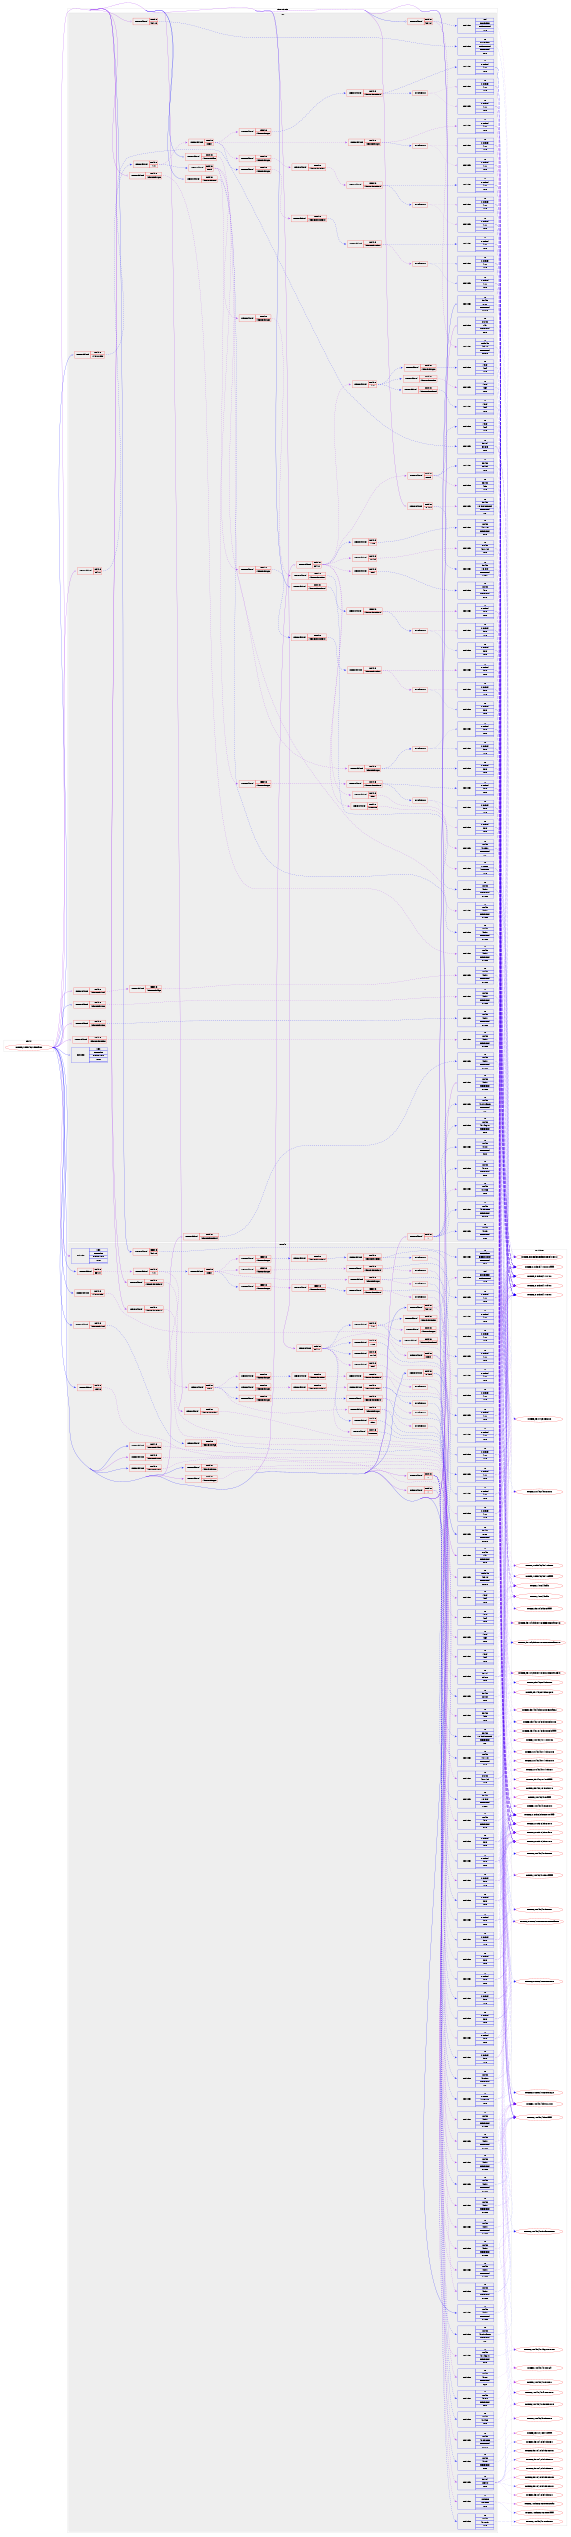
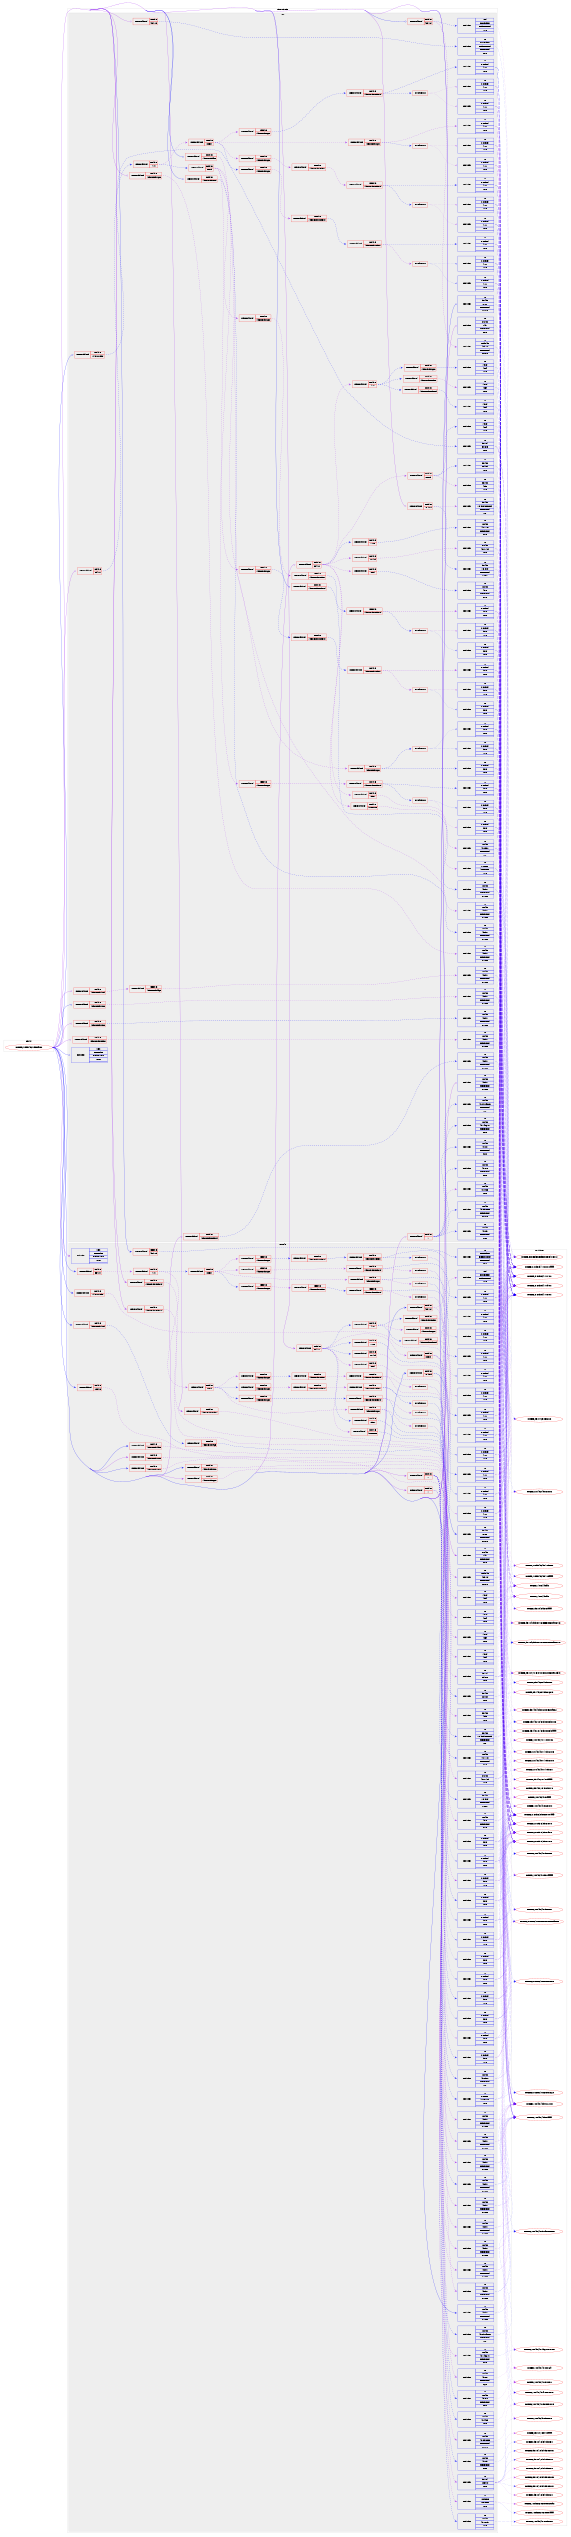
node "portage://dev-util/glslang-7.11.3114_pre20190415-r1": label "portage://dev-util/glslang-7.11.3114_pre20190415-r1" -> "portage://dev-util/libXext-7.11.3114_pre20190415-r1"
